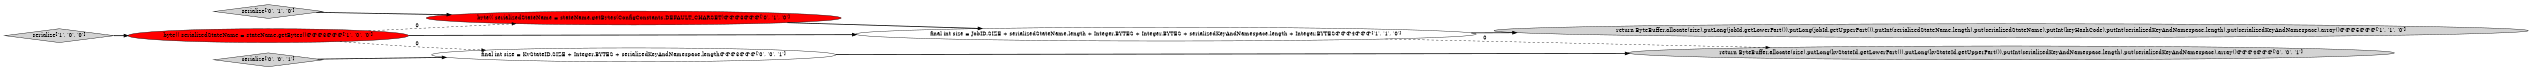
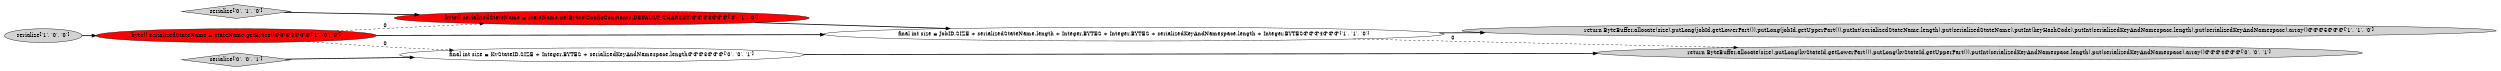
node "serialize['1', '0', '0']": shape diamond -> ellipse
